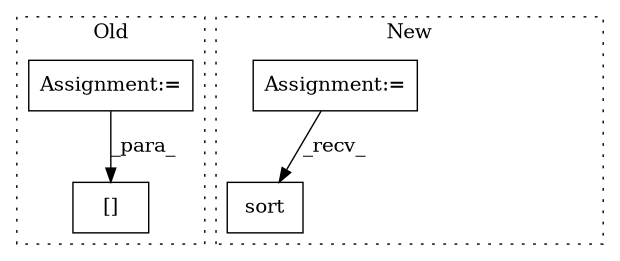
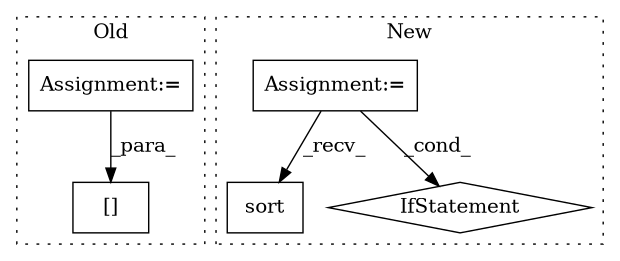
node "IfStatement": added
